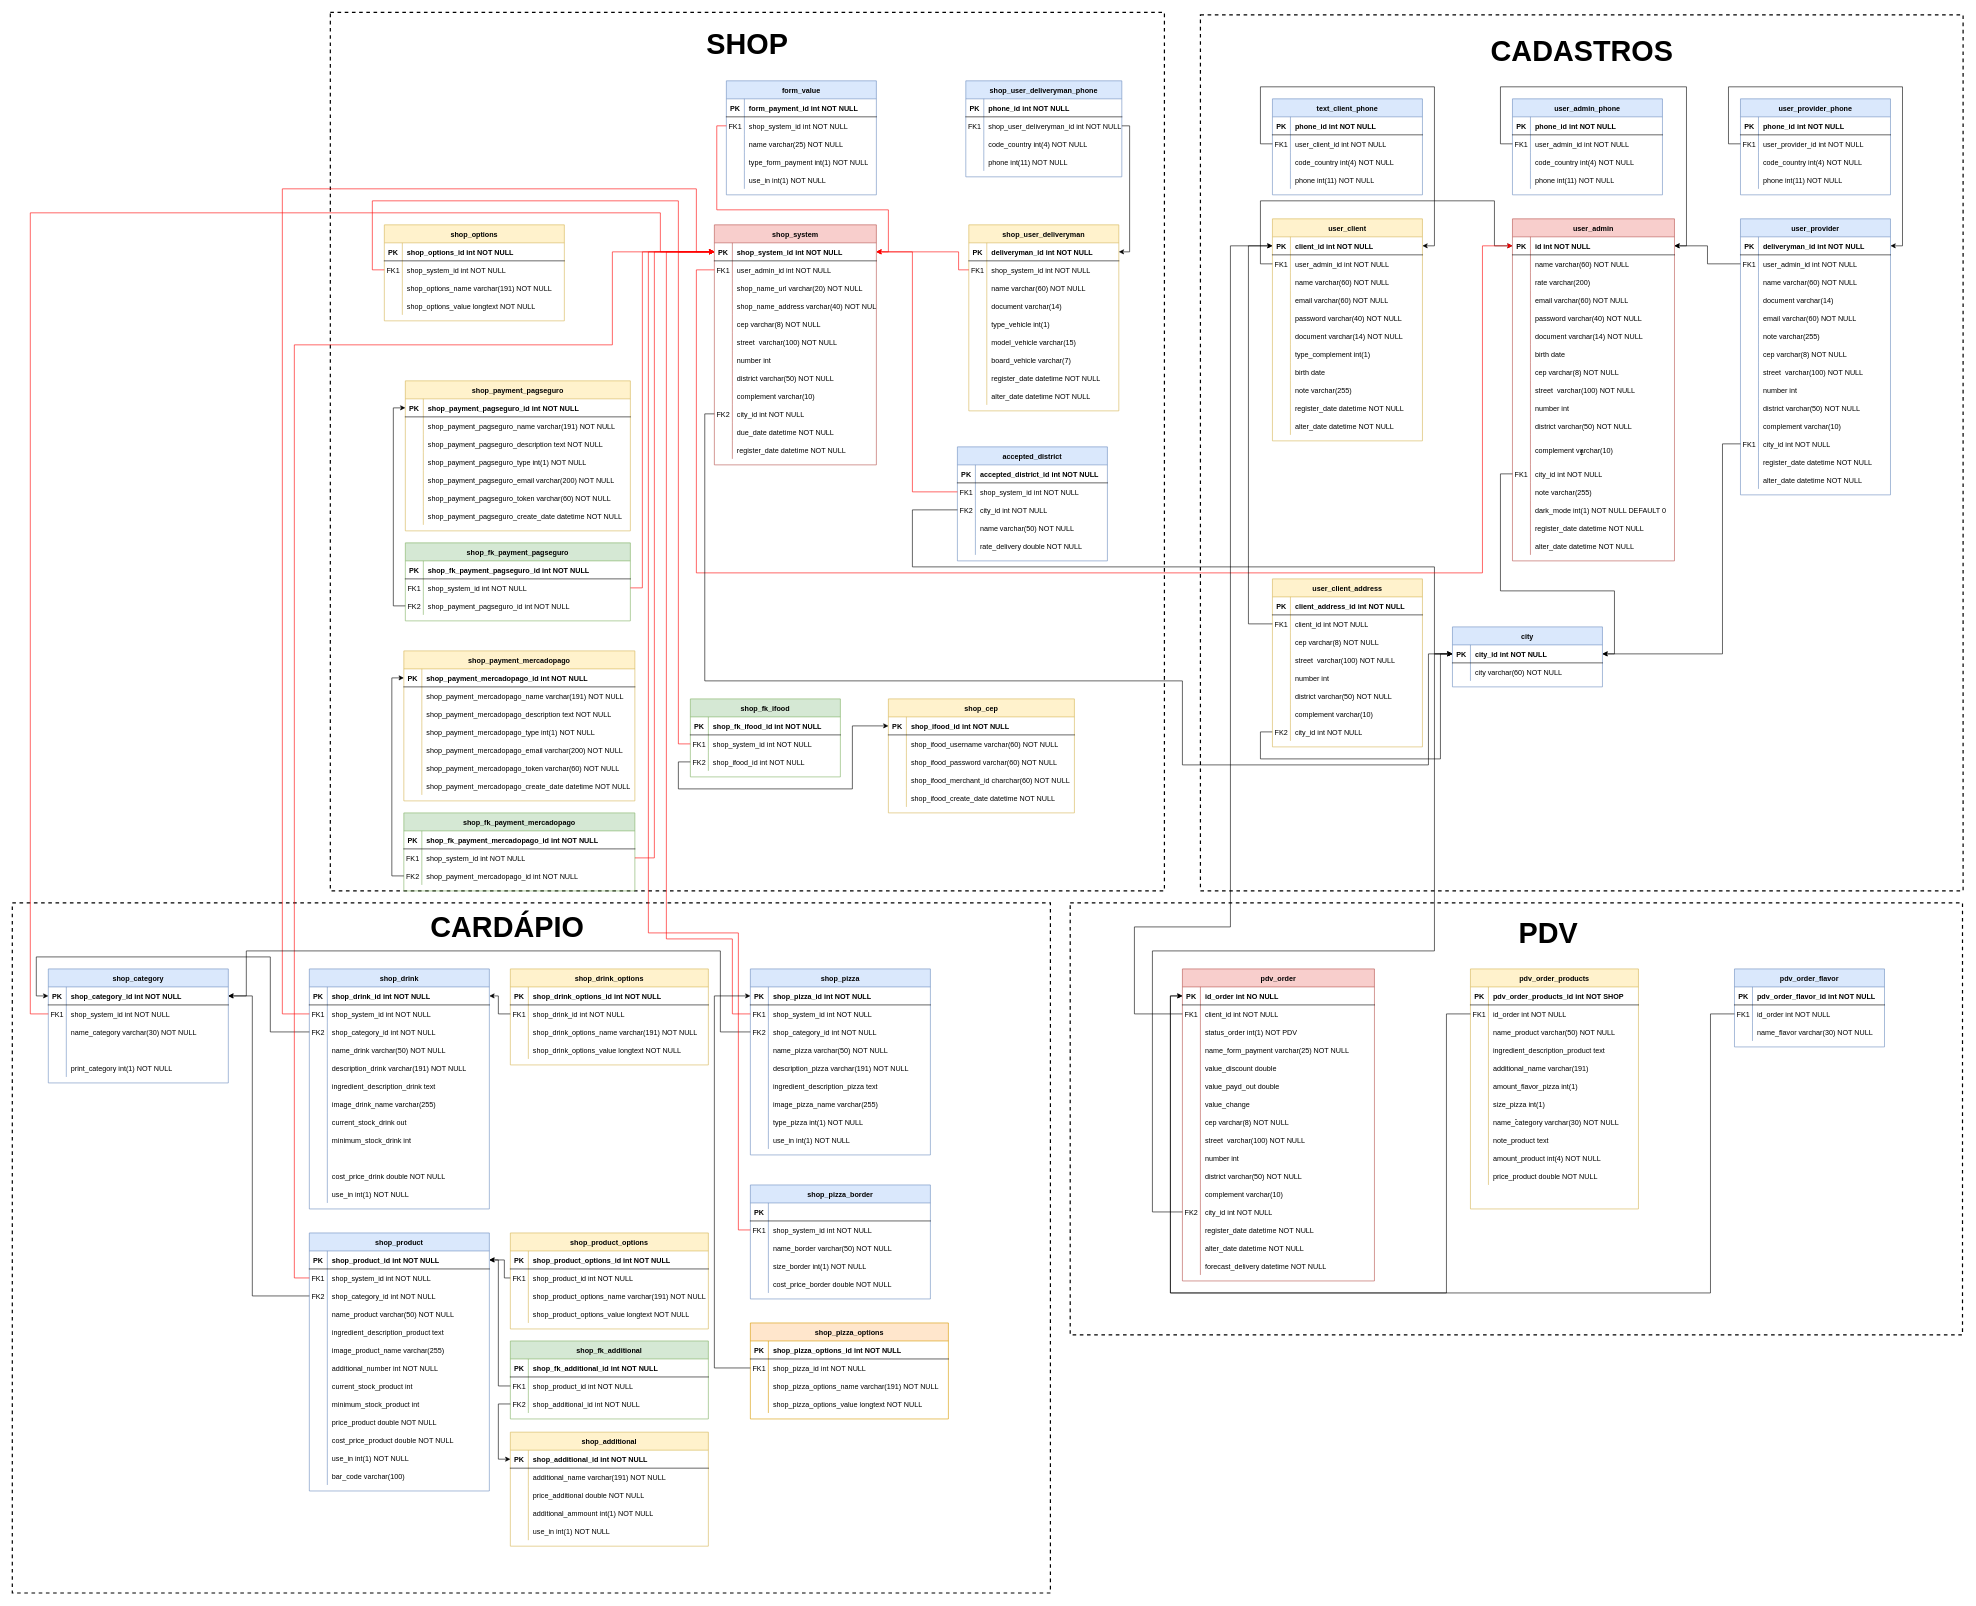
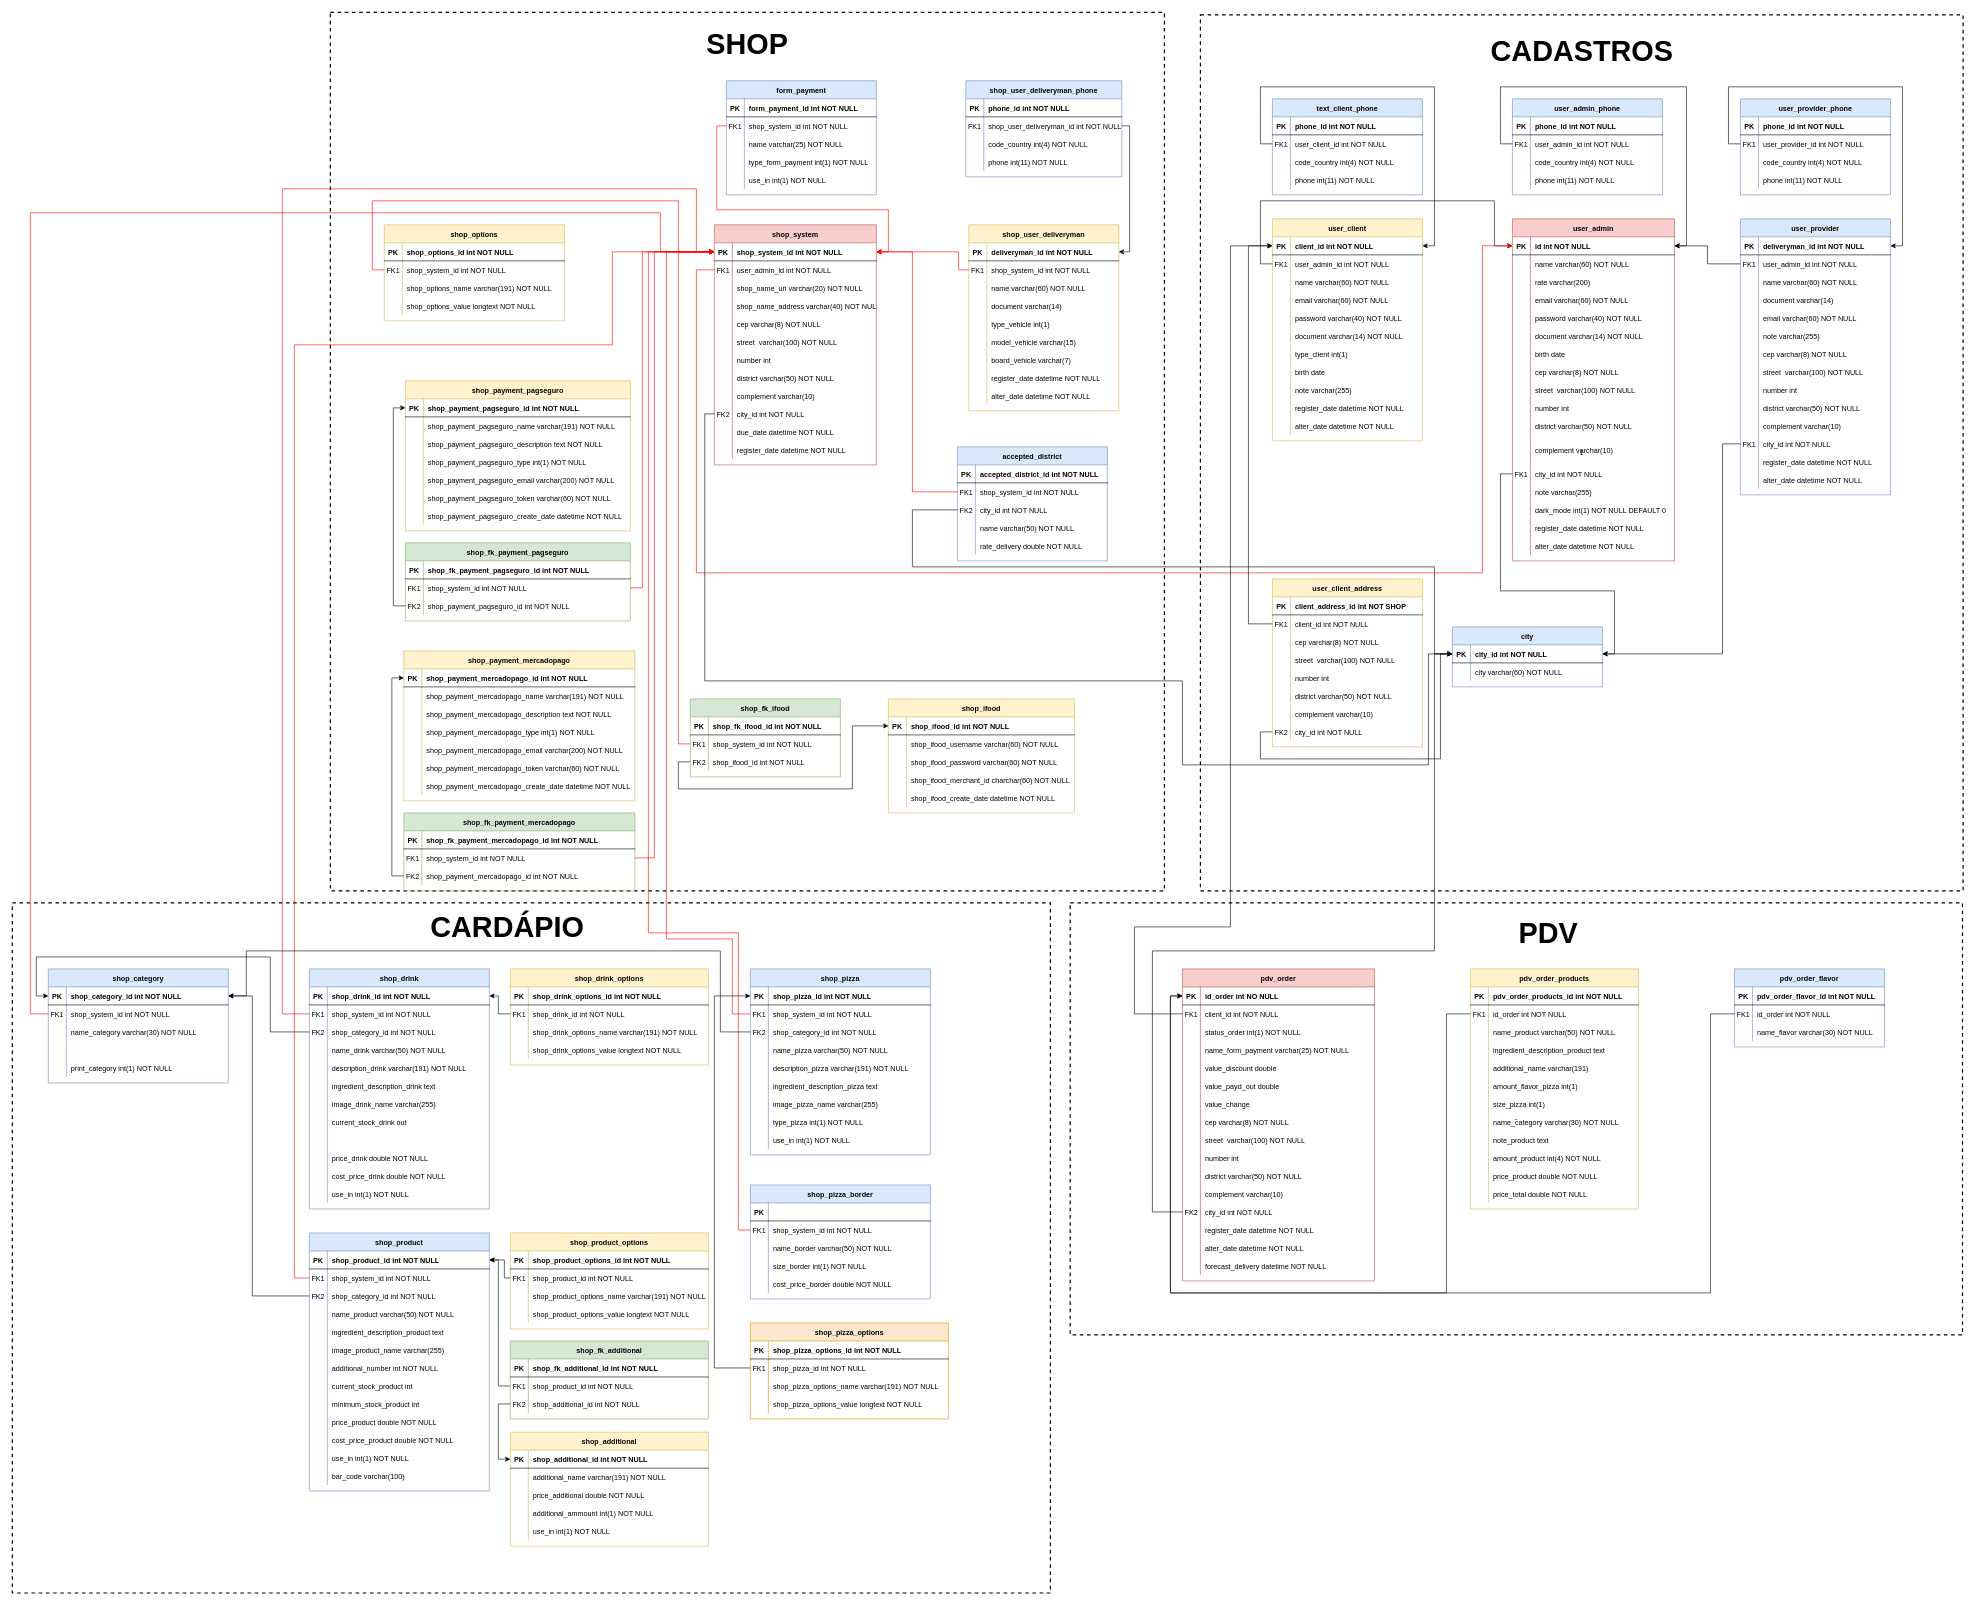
node "form_value": label "form_value" -> "form_payment"
node "type_complement int(1)": label "type_complement int(1)" -> "type_client int(1)"
node "client_address_id int NOT NULL": label "client_address_id int NOT NULL" -> "client_address_id int NOT SHOP"
node "shop_cep": label "shop_cep" -> "shop_ifood"
node "pdv_order_products_id int NOT SHOP": label "pdv_order_products_id int NOT SHOP" -> "pdv_order_products_id int NOT NULL"
node "status_order int(1) NOT PDV": label "status_order int(1) NOT PDV" -> "status_order int(1) NOT NULL"
node "minimum_stock_drink int": removed
node "price_drink double NOT NULL": added
node "price_total double NOT NULL": added
